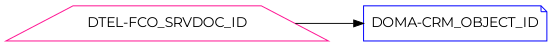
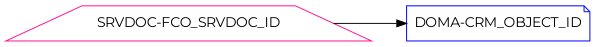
node "DTEL-FCO_SRVDOC_ID": label "DTEL-FCO_SRVDOC_ID" -> "SRVDOC-FCO_SRVDOC_ID"
